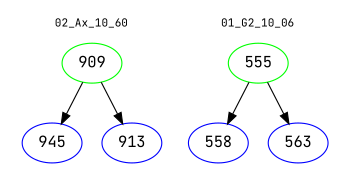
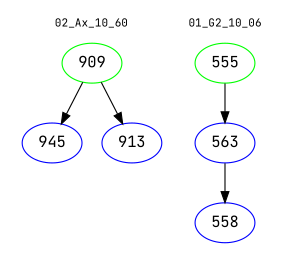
edge "555" -> "558": now "563" -> "558"
